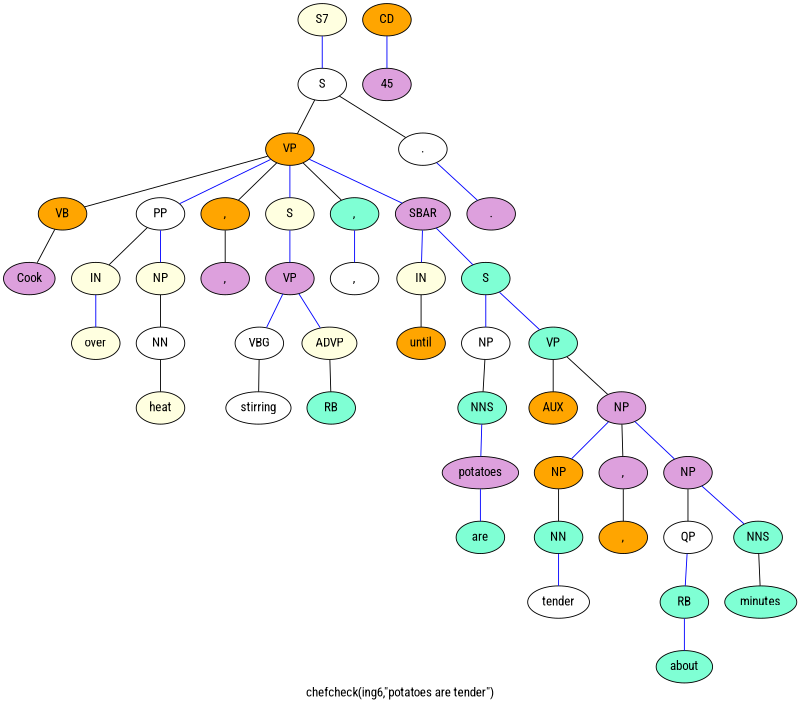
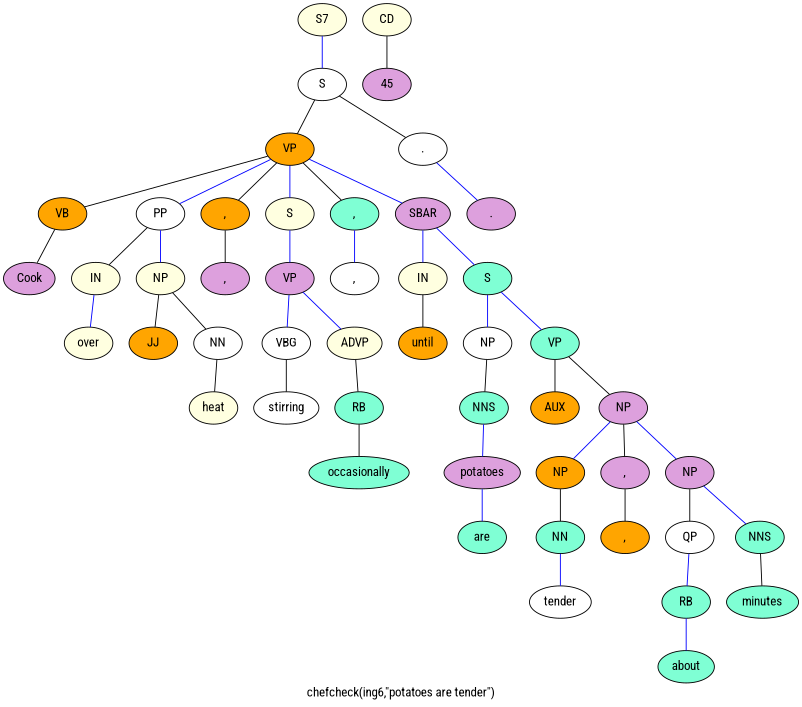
node "CD": fillcolor orange -> lightyellow
edge "CD" -- "45": color blue -> black
node "JJ": added
node "occasionally": added
